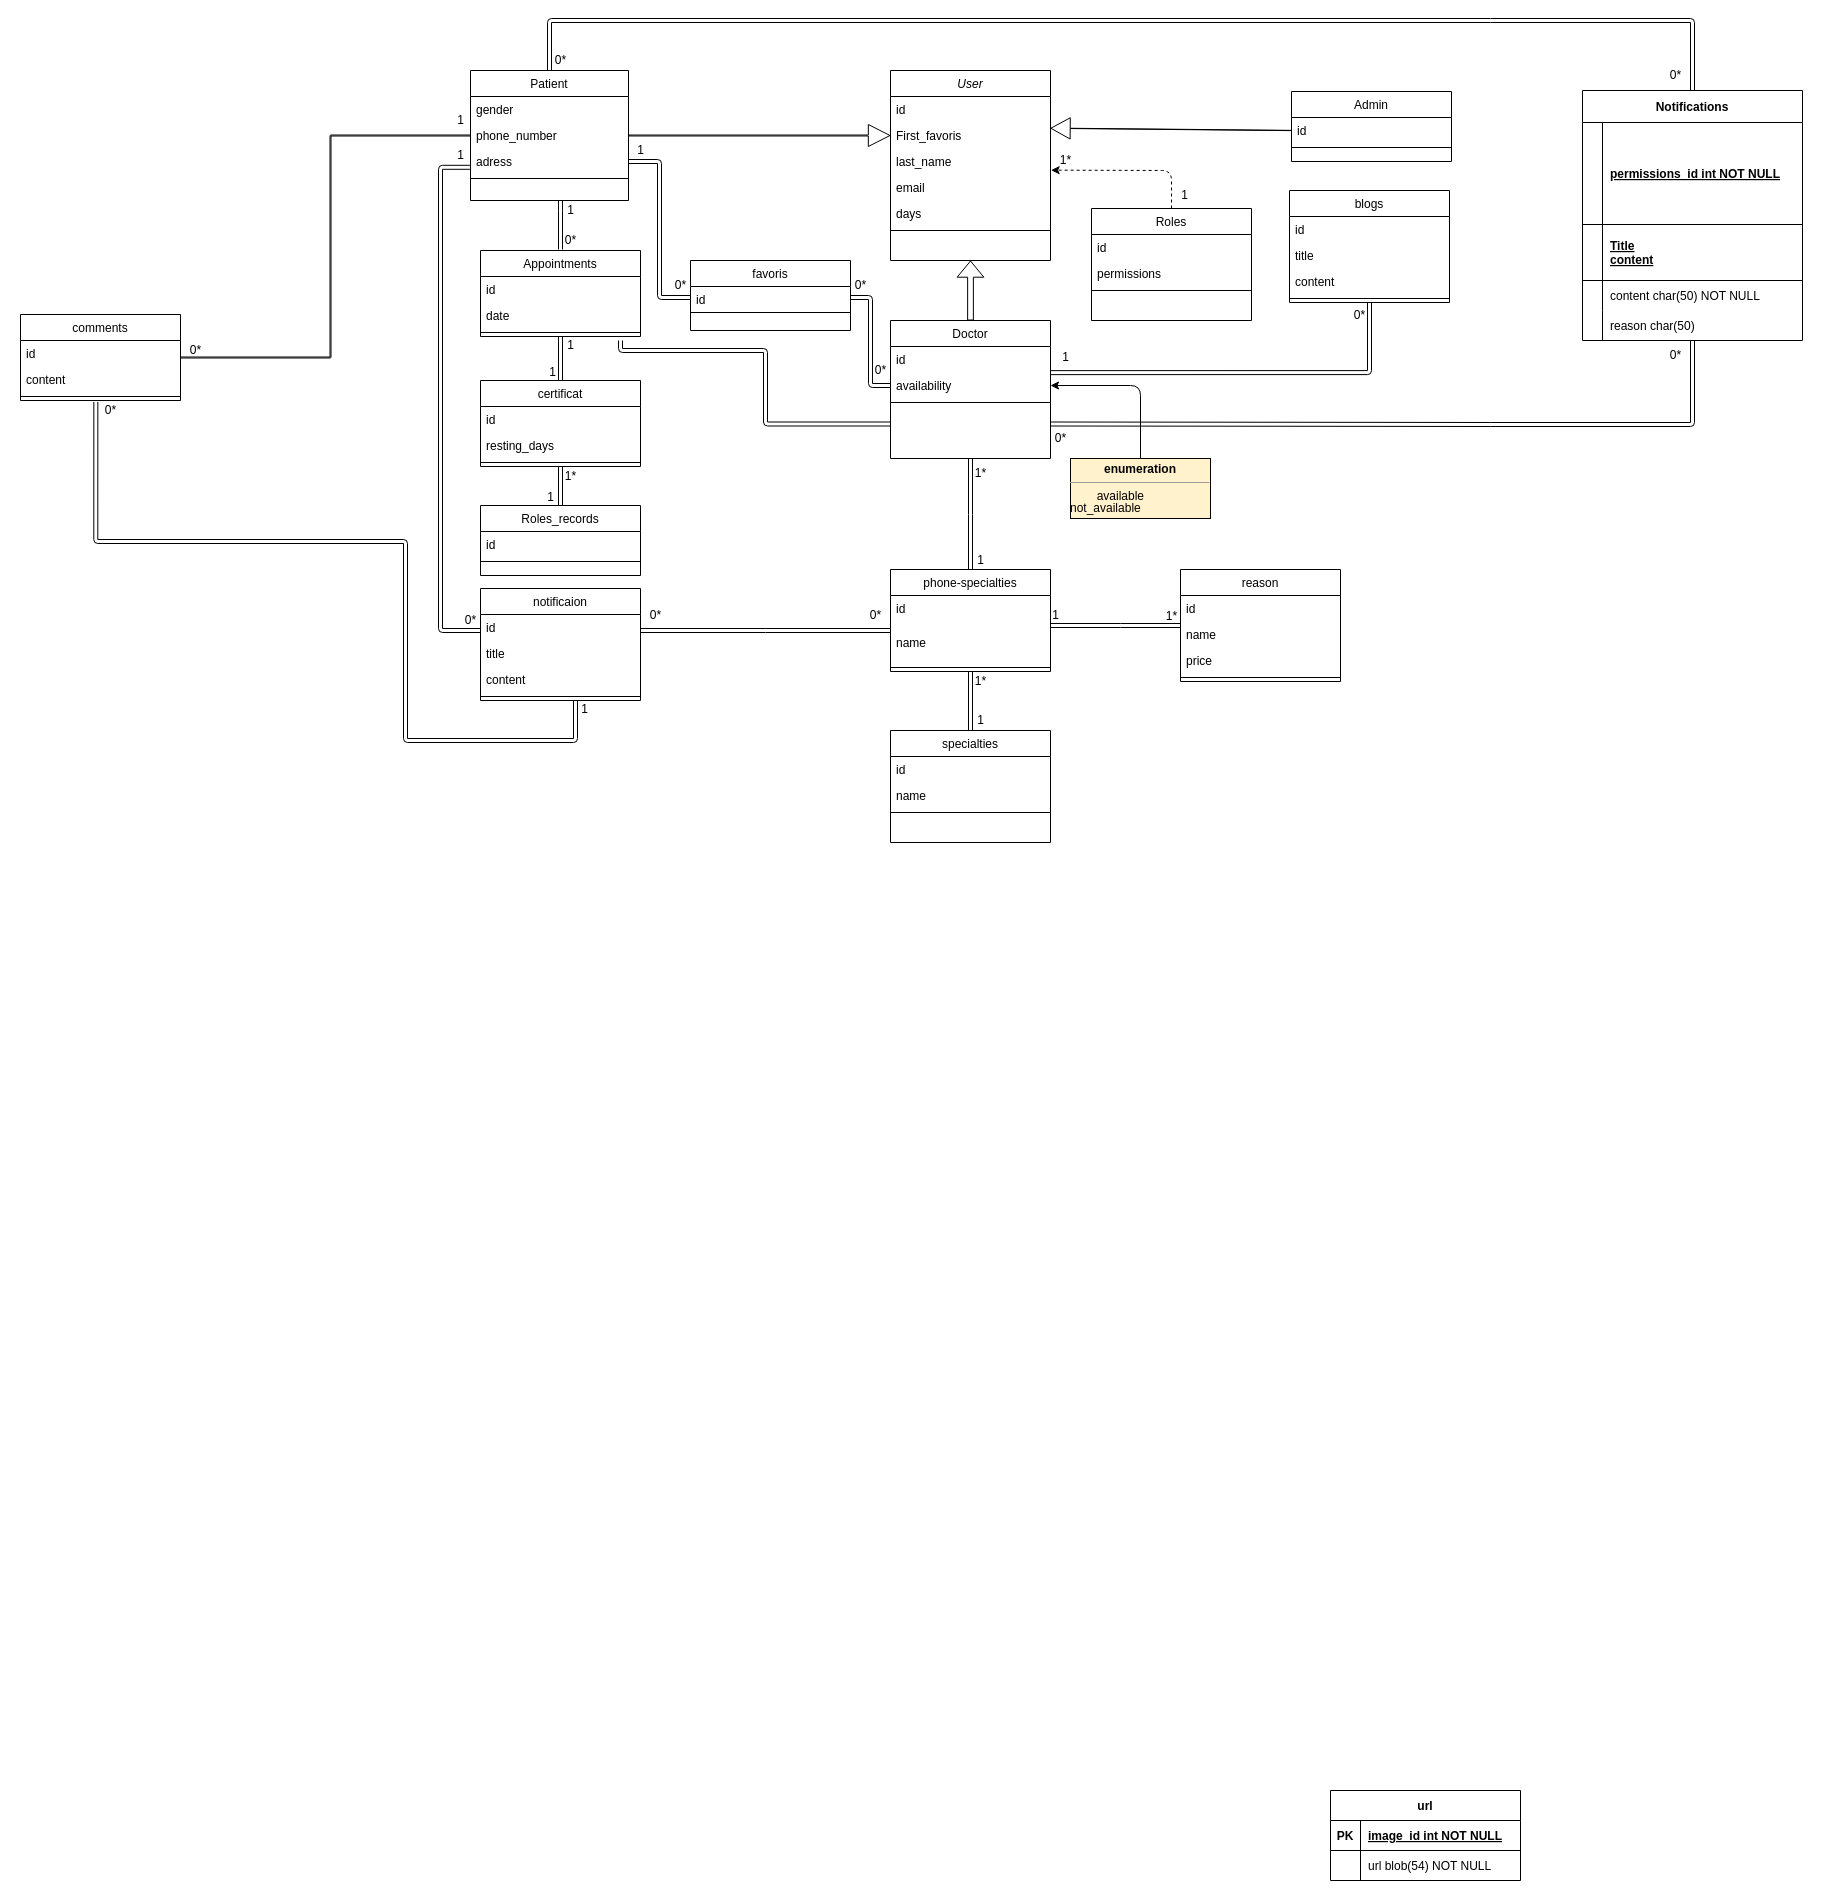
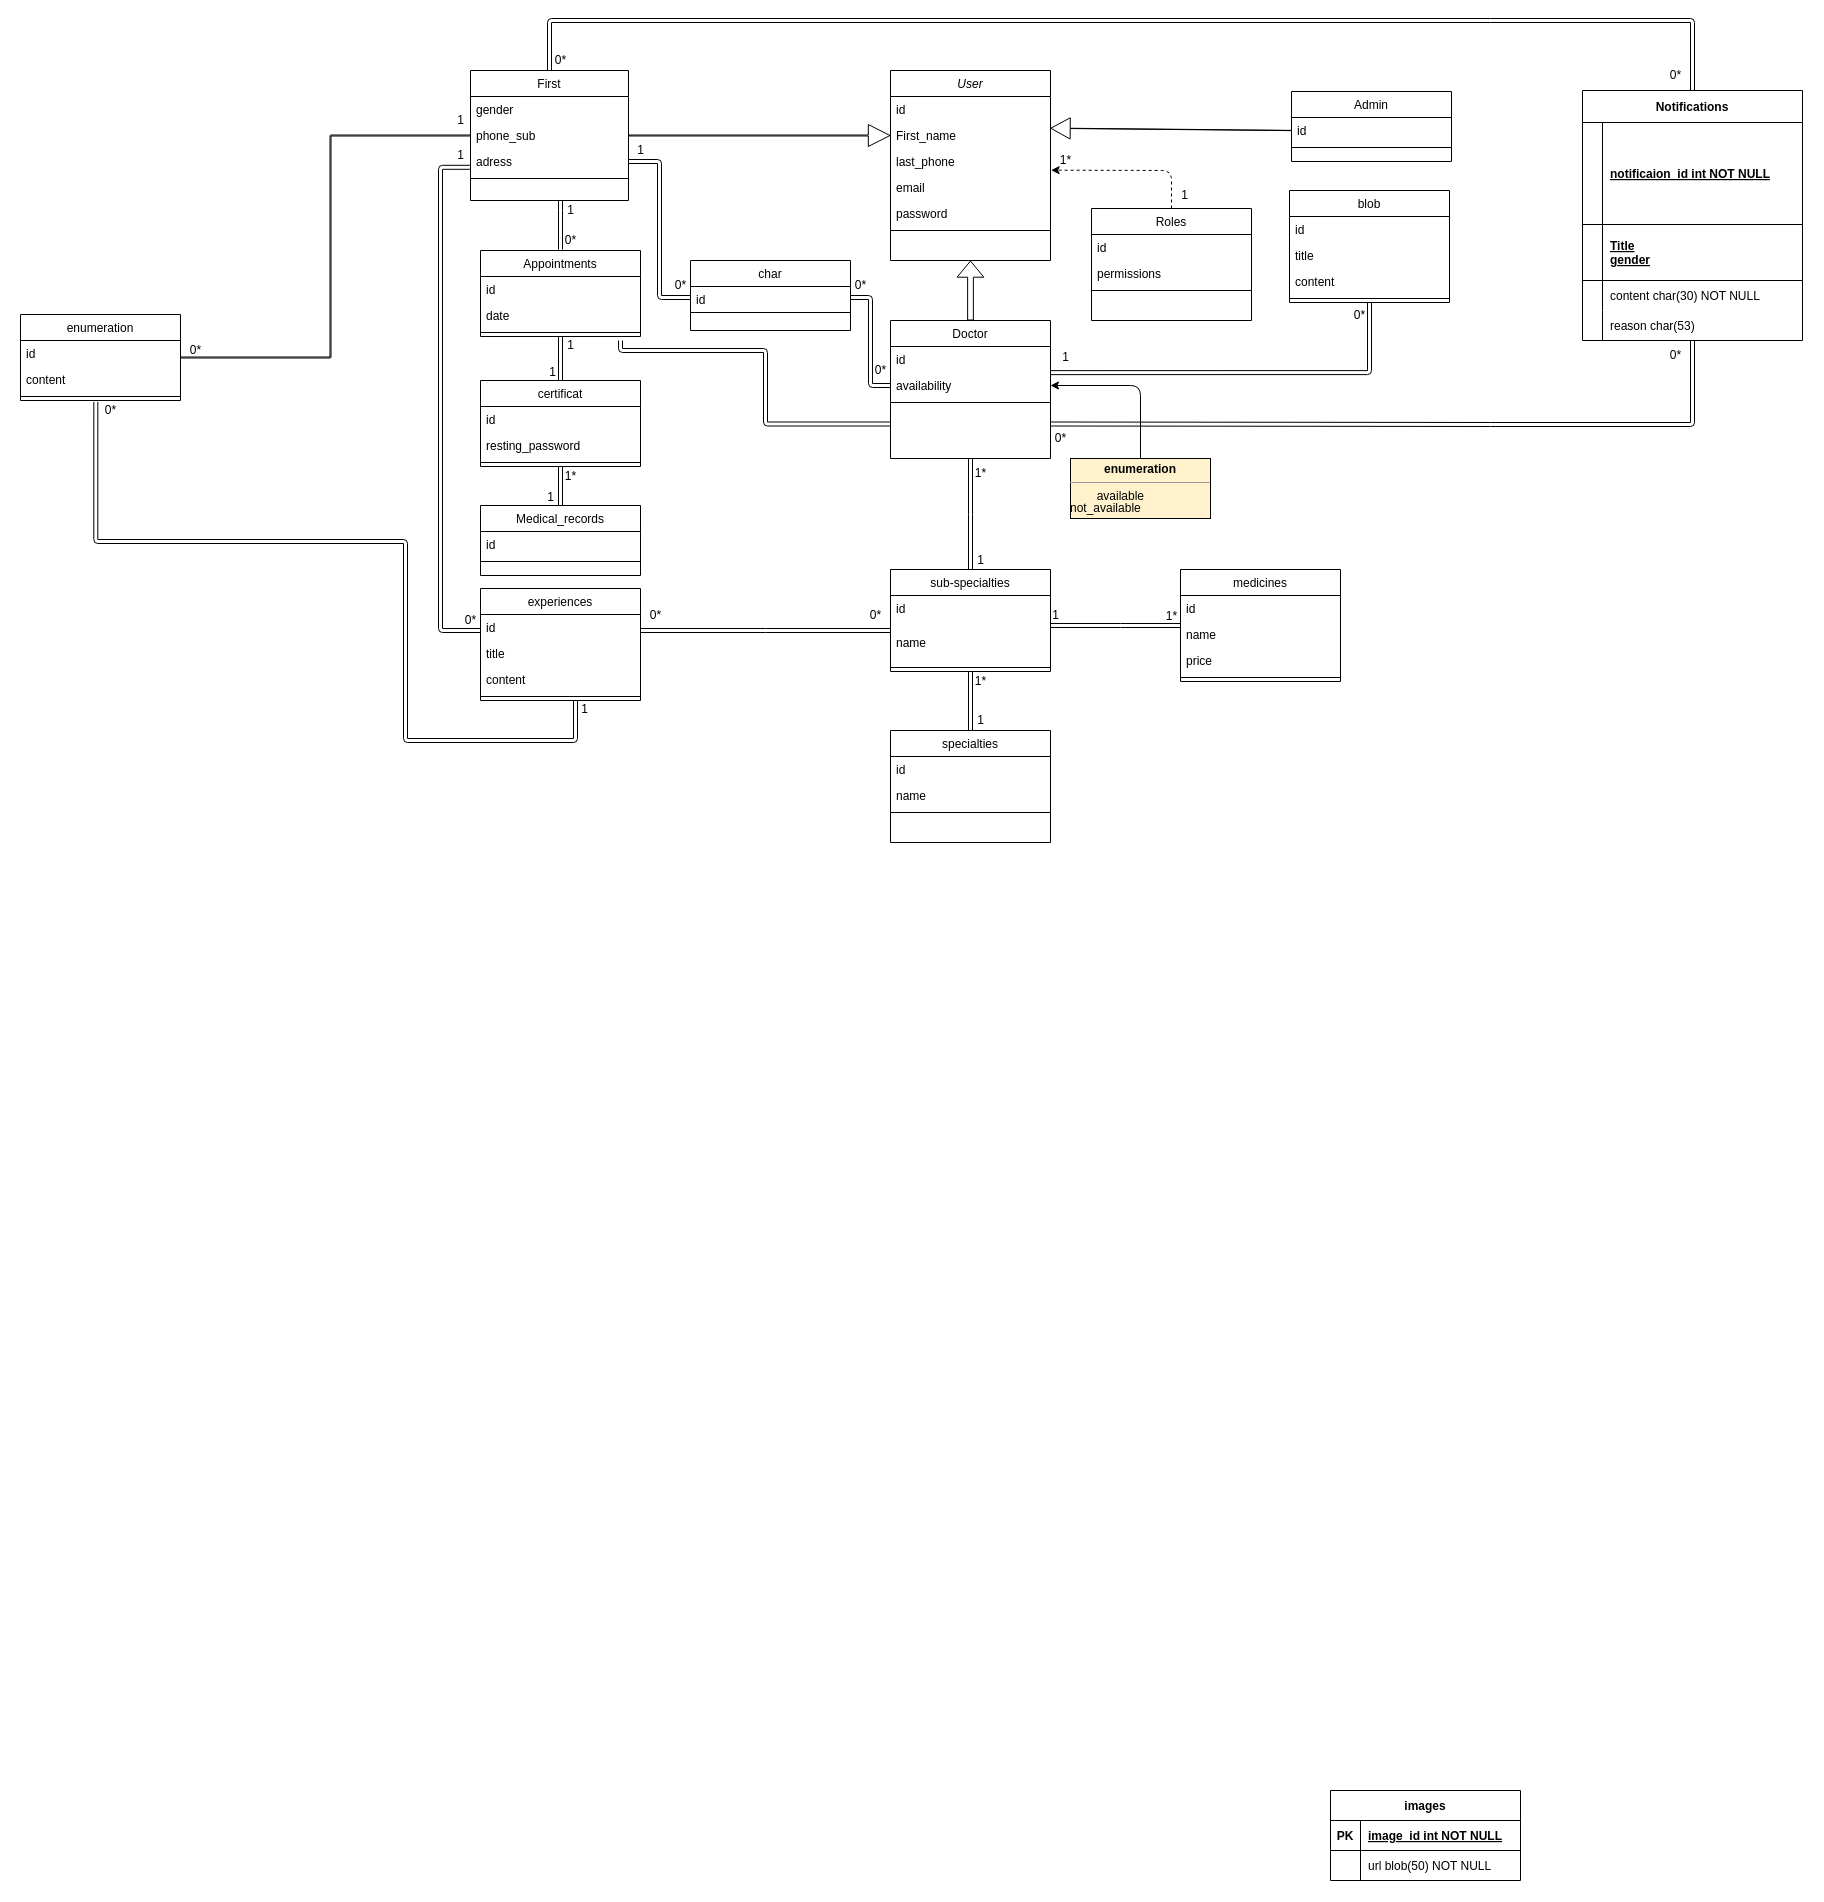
node "Patient": label "Patient" -> "First"
node "phone_number": label "phone_number" -> "phone_sub"
node "First_favoris": label "First_favoris" -> "First_name"
node "last_name": label "last_name" -> "last_phone"
node "permissions_id int NOT NULL": label "permissions_id int NOT NULL" -> "notificaion_id int NOT NULL"
node "blogs": label "blogs" -> "blob"
node "days": label "days" -> "password"
node "Title content": label "Title content" -> "Title gender"
node "favoris": label "favoris" -> "char"
node "content char(50) NOT NULL": label "content char(50) NOT NULL" -> "content char(30) NOT NULL"
node "reason char(50)": label "reason char(50)" -> "reason char(53)"
node "comments": label "comments" -> "enumeration"
node "resting_days": label "resting_days" -> "resting_password"
node "Roles_records": label "Roles_records" -> "Medical_records"
node "phone-specialties": label "phone-specialties" -> "sub-specialties"
node "reason": label "reason" -> "medicines"
node "notificaion": label "notificaion" -> "experiences"
node "url": label "url" -> "images"
node "url blob(54) NOT NULL": label "url blob(54) NOT NULL" -> "url blob(50) NOT NULL"
